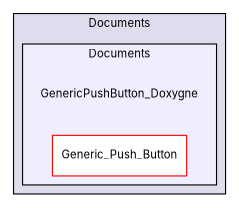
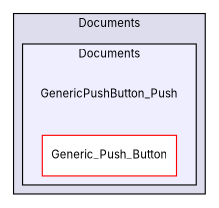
node "GenericPushButton_Doxygne": label "GenericPushButton_Doxygne" -> "GenericPushButton_Push"
